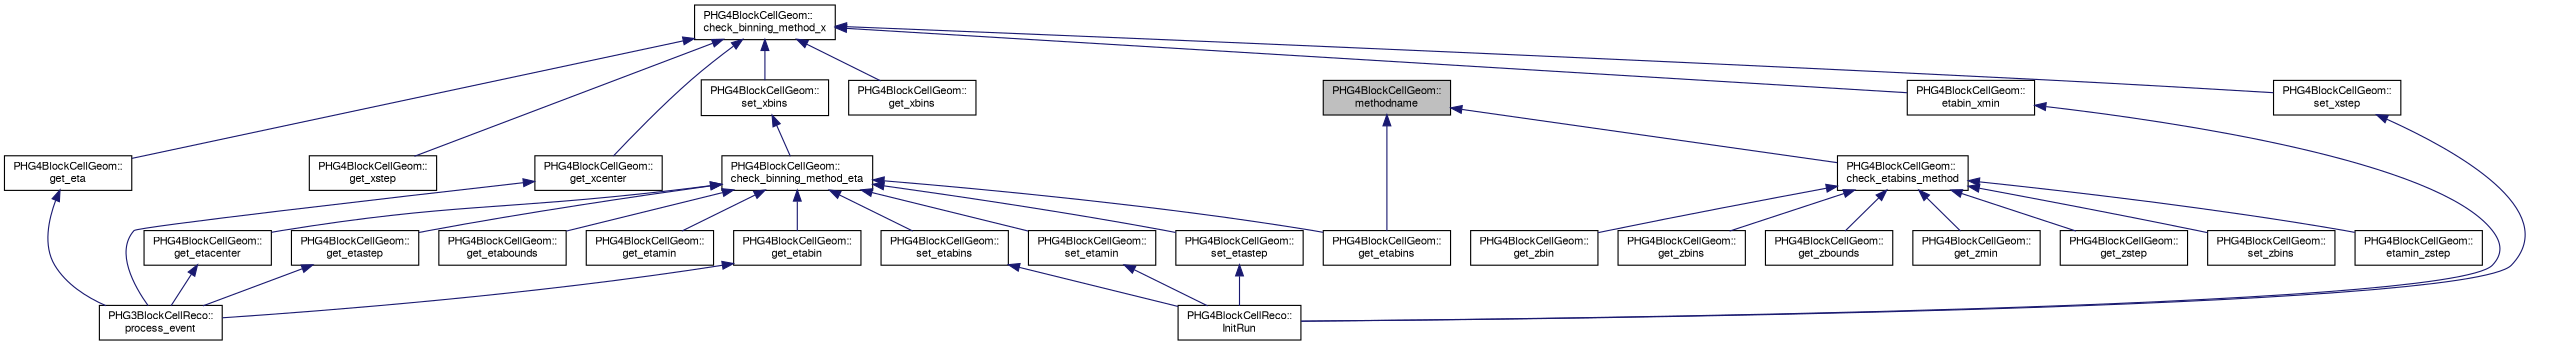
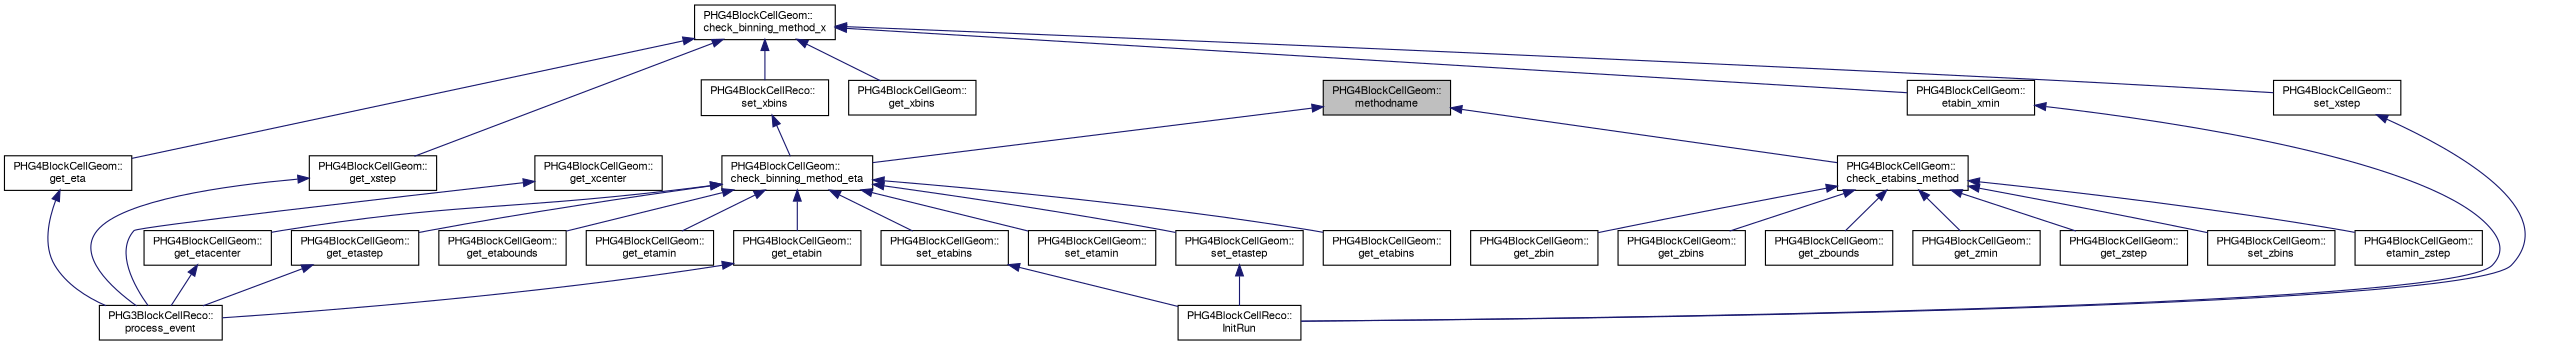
edge "PHG4BlockCellGeom:: get_xcenter" -> "PHG4BlockCellGeom:: check_binning_method_x": removed
node "PHG4BlockCellGeom:: set_xbins": label "PHG4BlockCellGeom:: set_xbins" -> "PHG4BlockCellReco:: set_xbins"
edge "PHG4BlockCellGeom:: get_etabins" -> "PHG4BlockCellGeom:: methodname": now "PHG4BlockCellGeom:: check_binning_method_eta" -> "PHG4BlockCellGeom:: methodname"
edge "PHG3BlockCellReco:: process_event" -> "PHG4BlockCellGeom:: get_xstep": added
edge "PHG4BlockCellReco:: InitRun" -> "PHG4BlockCellGeom:: set_etamin": removed
